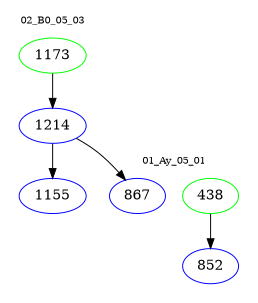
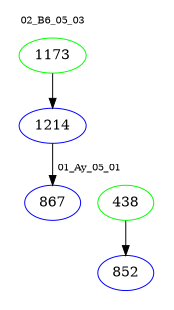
cluster "02_B0_05_03": label "02_B0_05_03" -> "02_B6_05_03"
node "1155": removed
